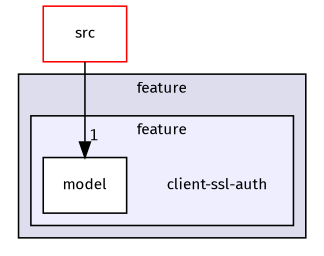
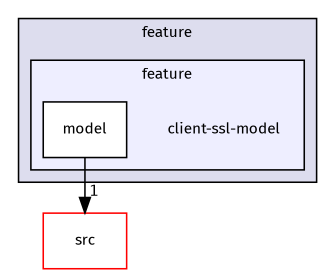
edge "src" -> "model": reversed
node "client-ssl-auth": label "client-ssl-auth" -> "client-ssl-model"
